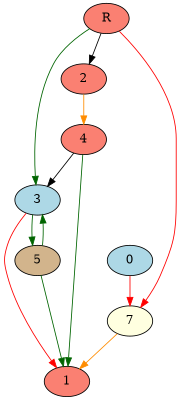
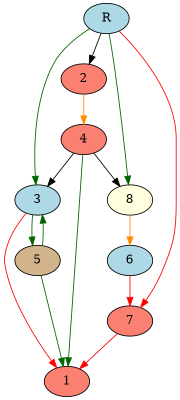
node "R": fillcolor salmon -> lightblue
node "8": added
node "0": label "0" -> "6"
node "7": fillcolor lightyellow -> salmon
edge "7" -> "1": color darkorange -> red
